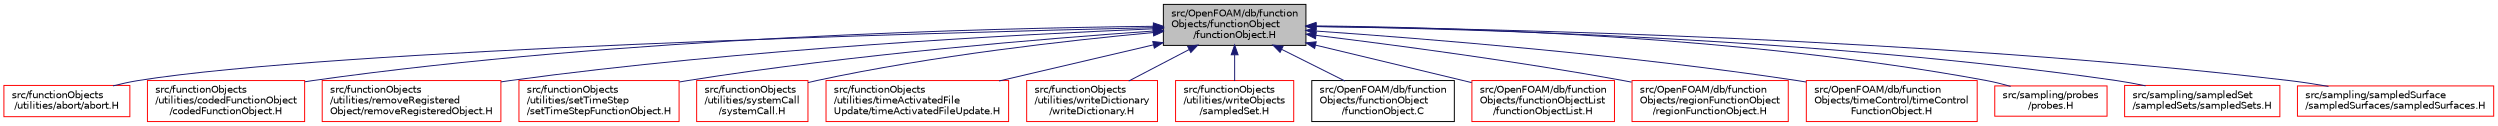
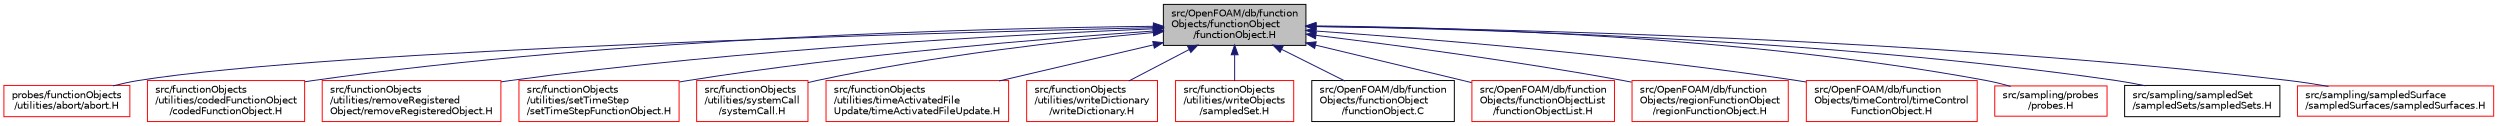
node "src/functionObjects /utilities/abort/abort.H": label "src/functionObjects /utilities/abort/abort.H" -> "probes/functionObjects /utilities/abort/abort.H"
node "src/sampling/sampledSet /sampledSets/sampledSets.H": color red -> black
